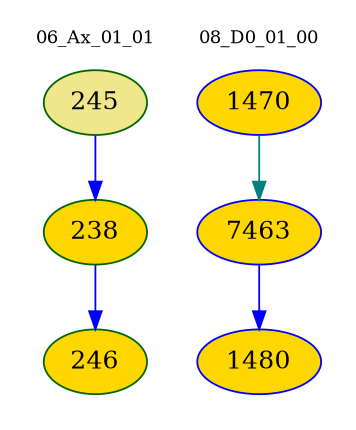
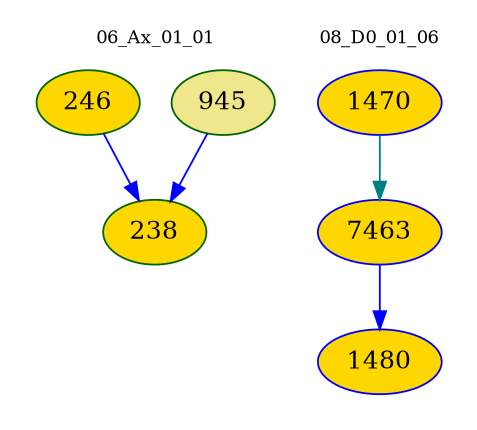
cluster "08_D0_01_00": label "08_D0_01_00" -> "08_D0_01_06"
node "245": label "245" -> "945"
edge "238" -> "246": reversed
